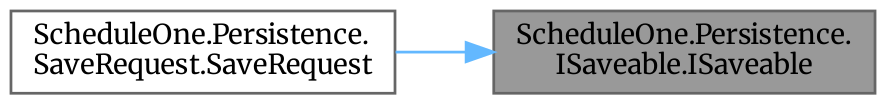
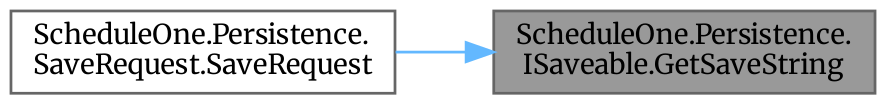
node "ScheduleOne.Persistence. ISaveable.ISaveable": label "ScheduleOne.Persistence. ISaveable.ISaveable" -> "ScheduleOne.Persistence. ISaveable.GetSaveString"
